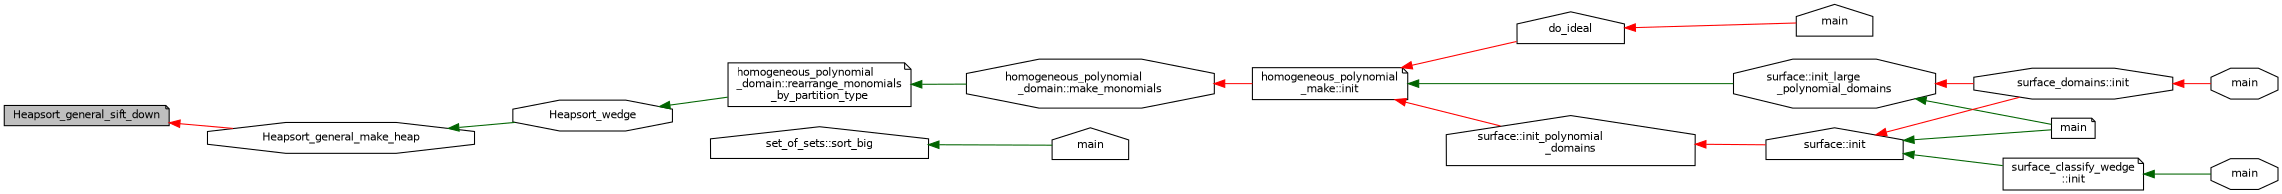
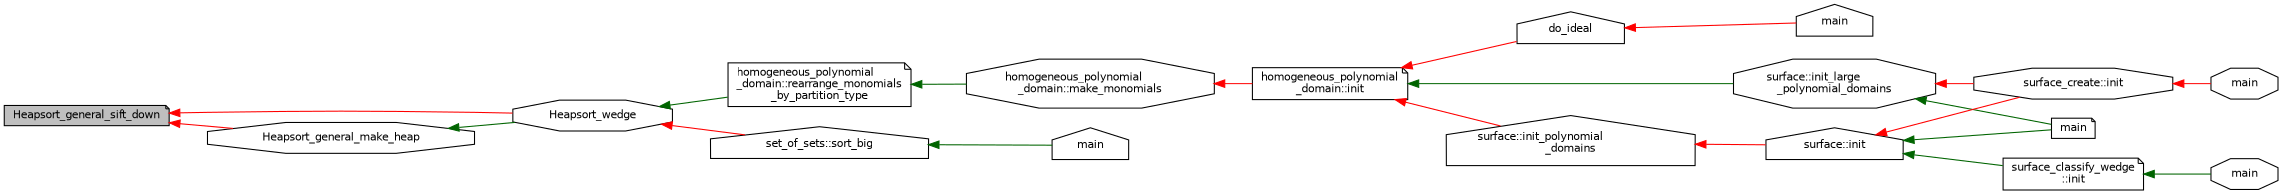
node "homogeneous_polynomial _make::init": label "homogeneous_polynomial _make::init" -> "homogeneous_polynomial _domain::init"
node "surface_domains::init": label "surface_domains::init" -> "surface_create::init"
edge "Heapsort_wedge" -> "Heapsort_general_sift_down": added
edge "set_of_sets::sort_big" -> "Heapsort_wedge": added
